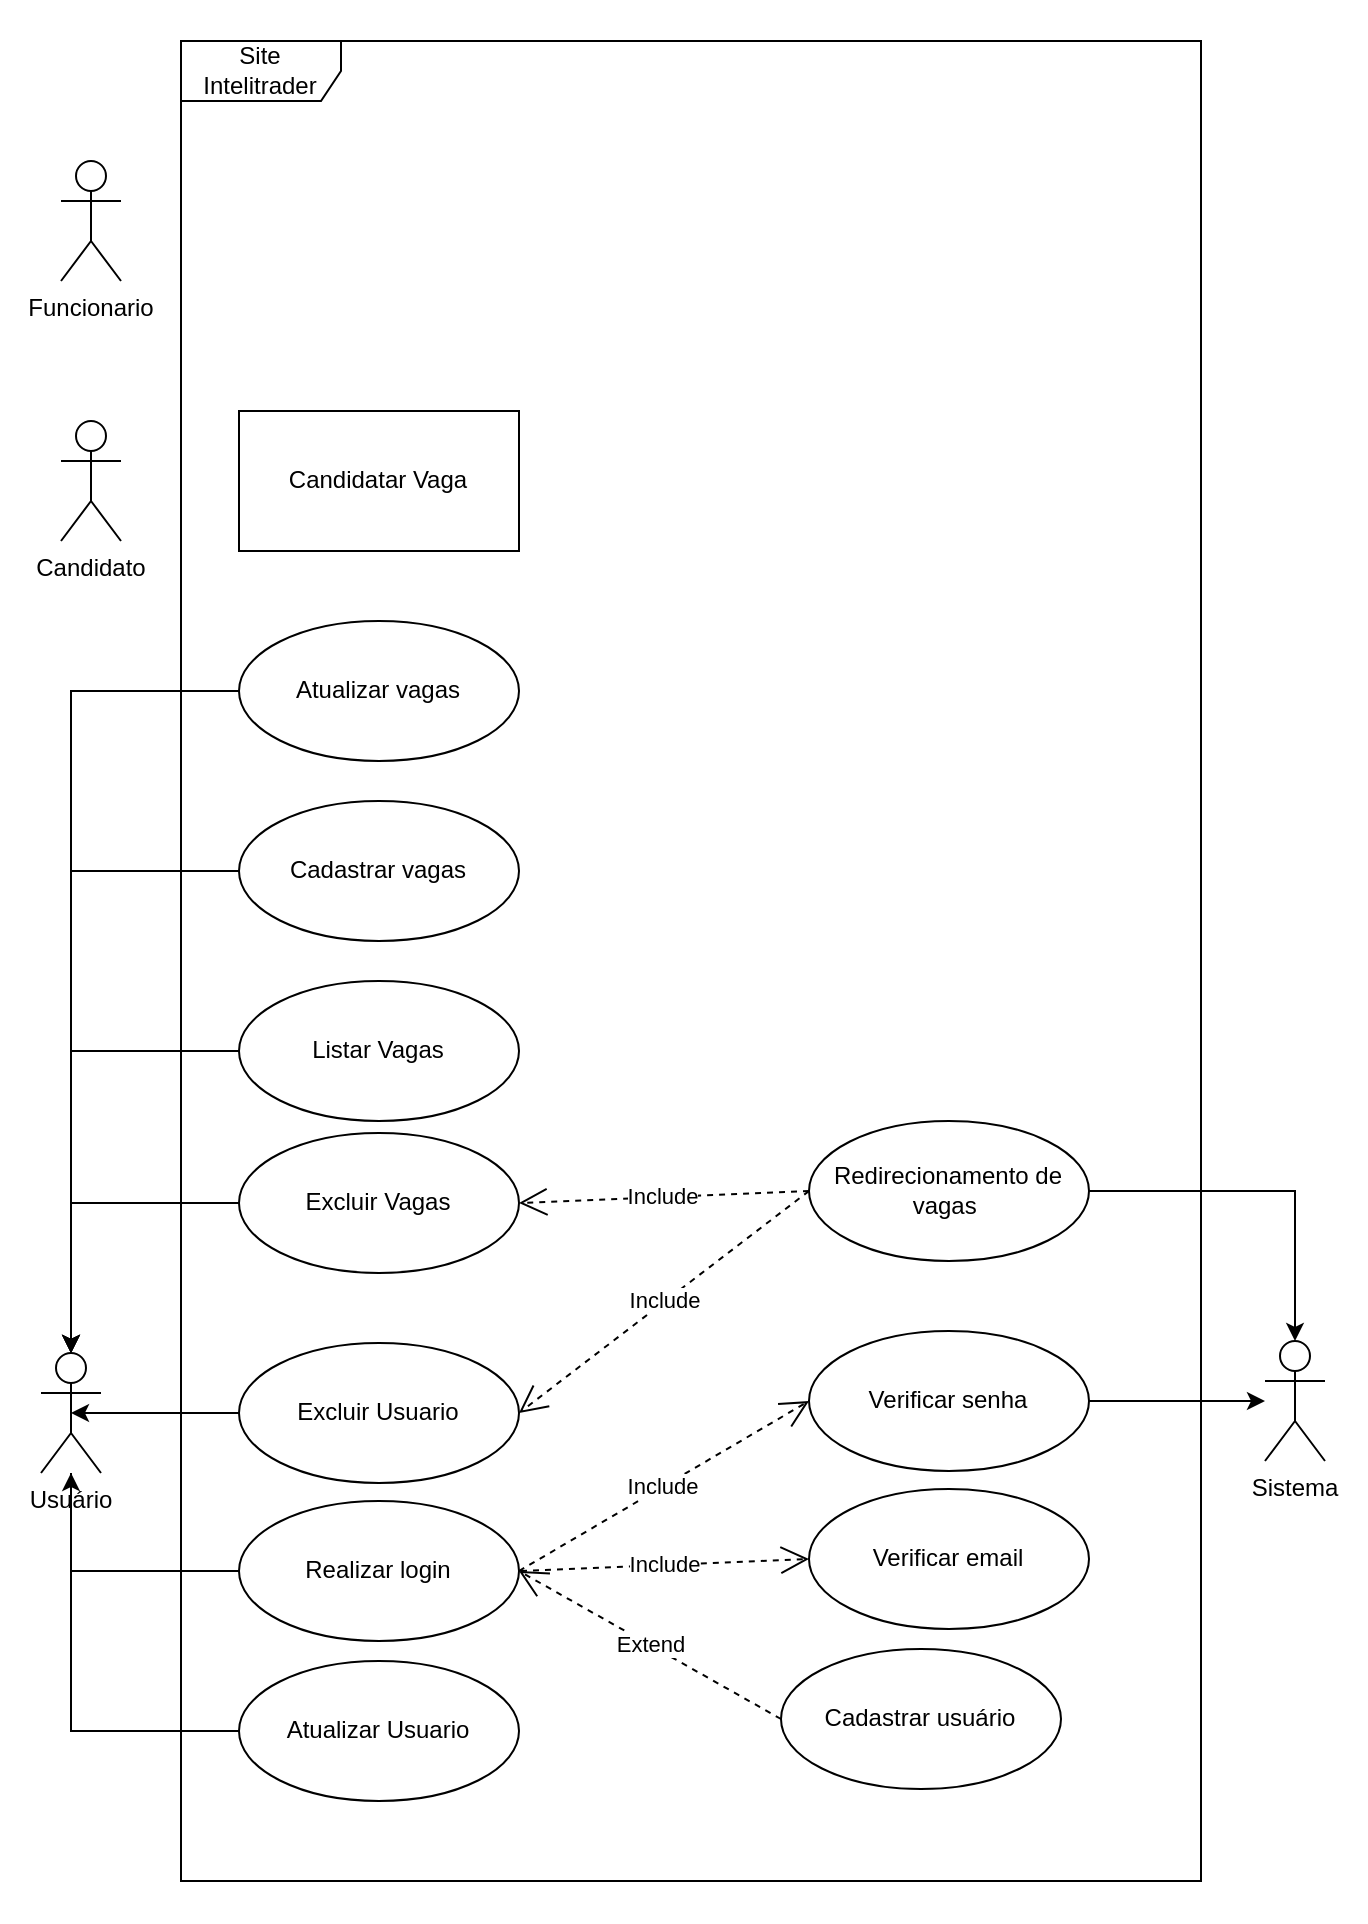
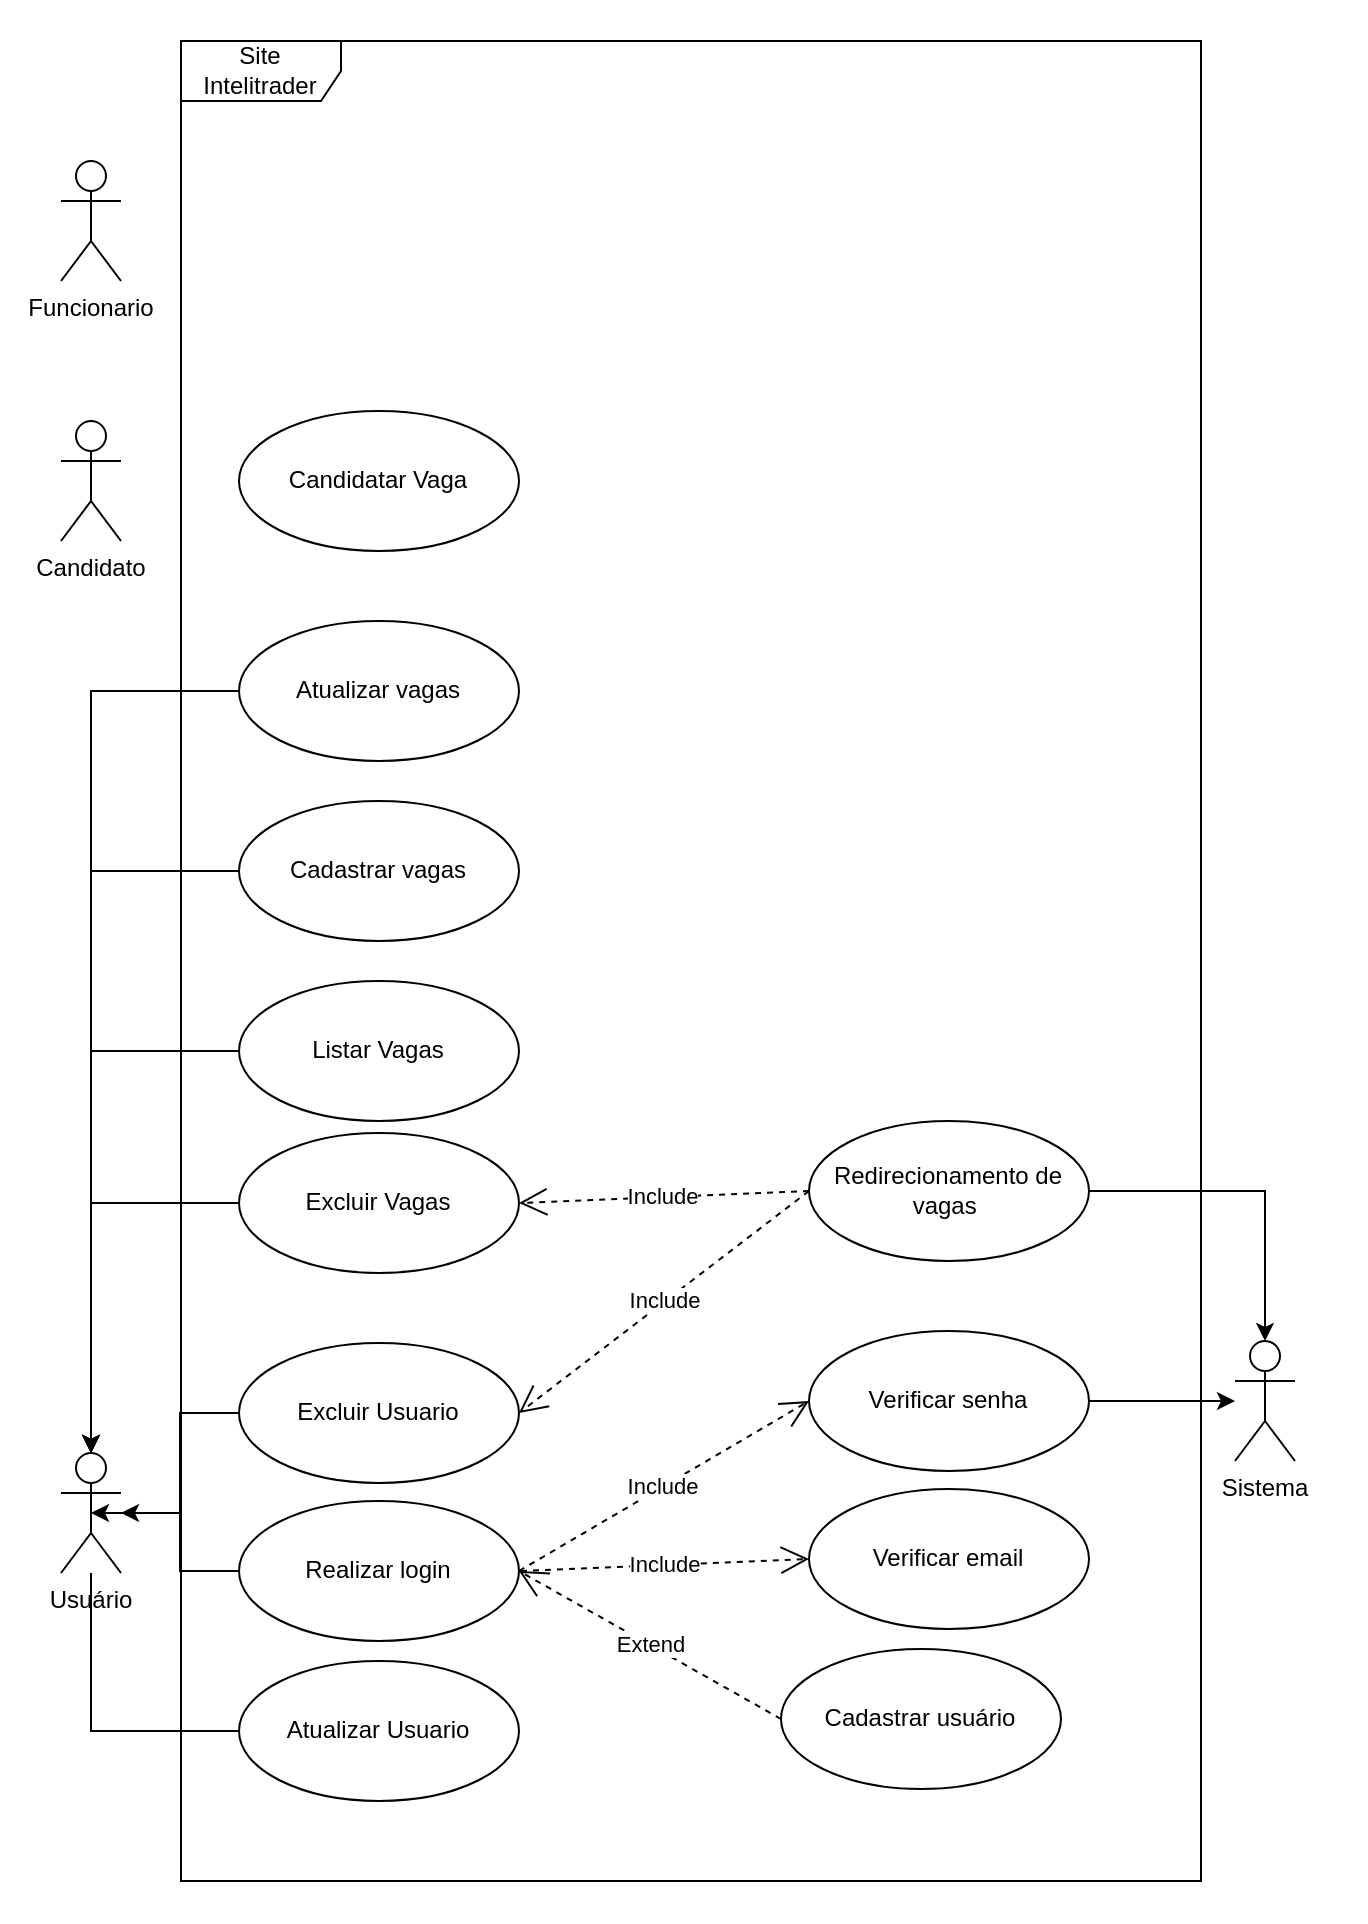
node "Candidatar Vaga": shape rectangle -> ellipse
node "Sistema": moved (1295, 1401) -> (1265, 1401)
node "Usuário": moved (71, 1413) -> (91, 1513)
